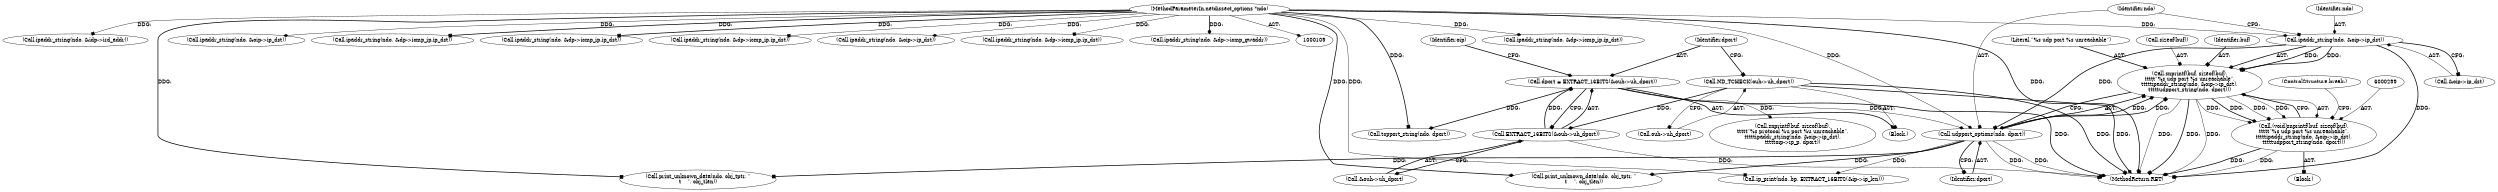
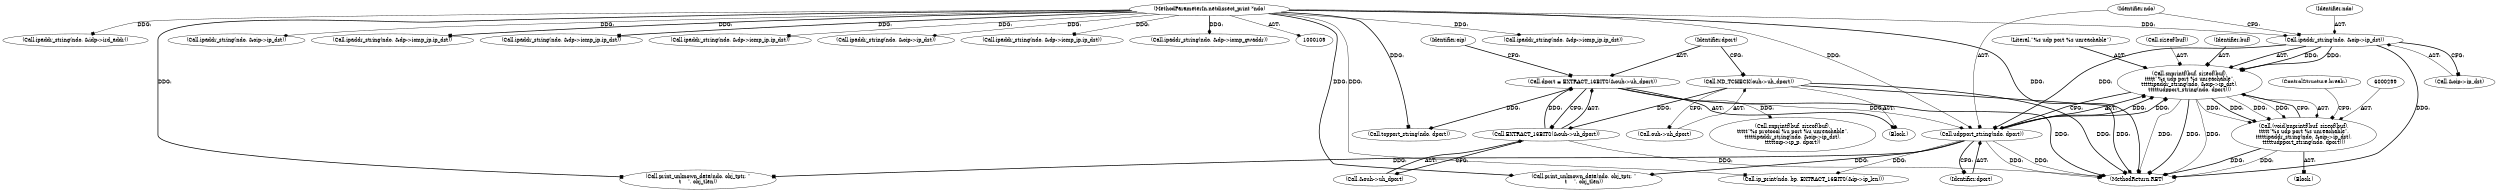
node "(MethodParameterIn,netdissect_options *ndo)": label "(MethodParameterIn,netdissect_options *ndo)" -> "(MethodParameterIn,netdissect_print *ndo)"
edge "(Identifier,oip)" -> "(Call,dport = EXTRACT_16BITS(&ouh->uh_dport))": arrowhead diamond -> box
node "(Call,udpport_options(ndo, dport))": label "(Call,udpport_options(ndo, dport))" -> "(Call,udpport_string(ndo, dport))"
